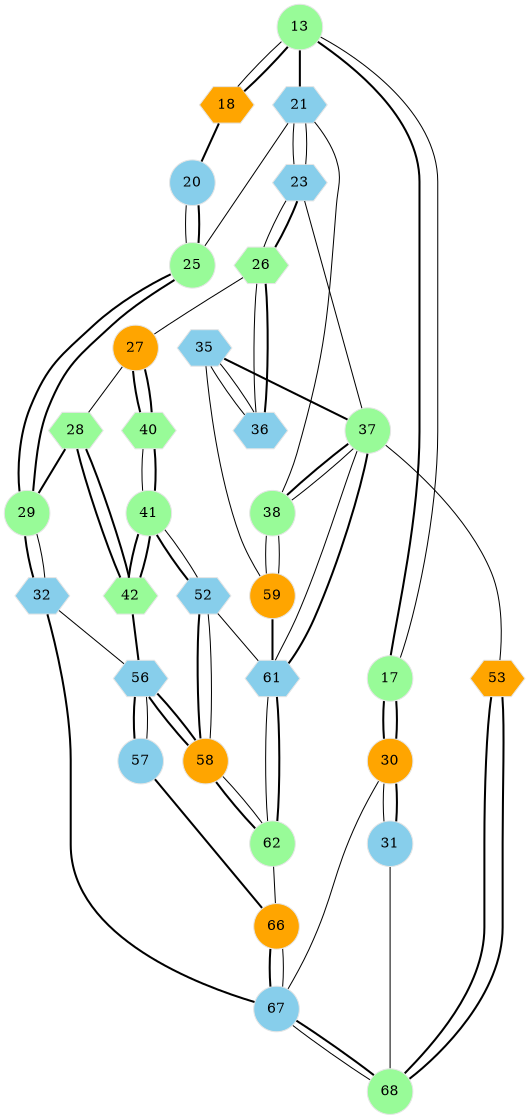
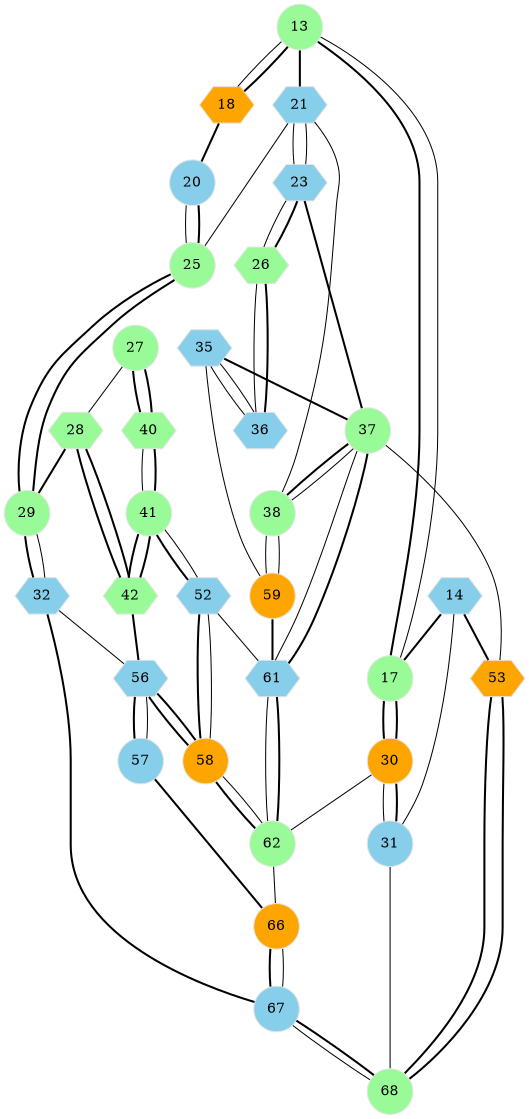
edge "26" -- "27": removed
edge "23" -- "37": style solid -> bold
node "27": fillcolor orange -> palegreen
node "14": added
edge "30" -- "67": now "30" -- "62"
